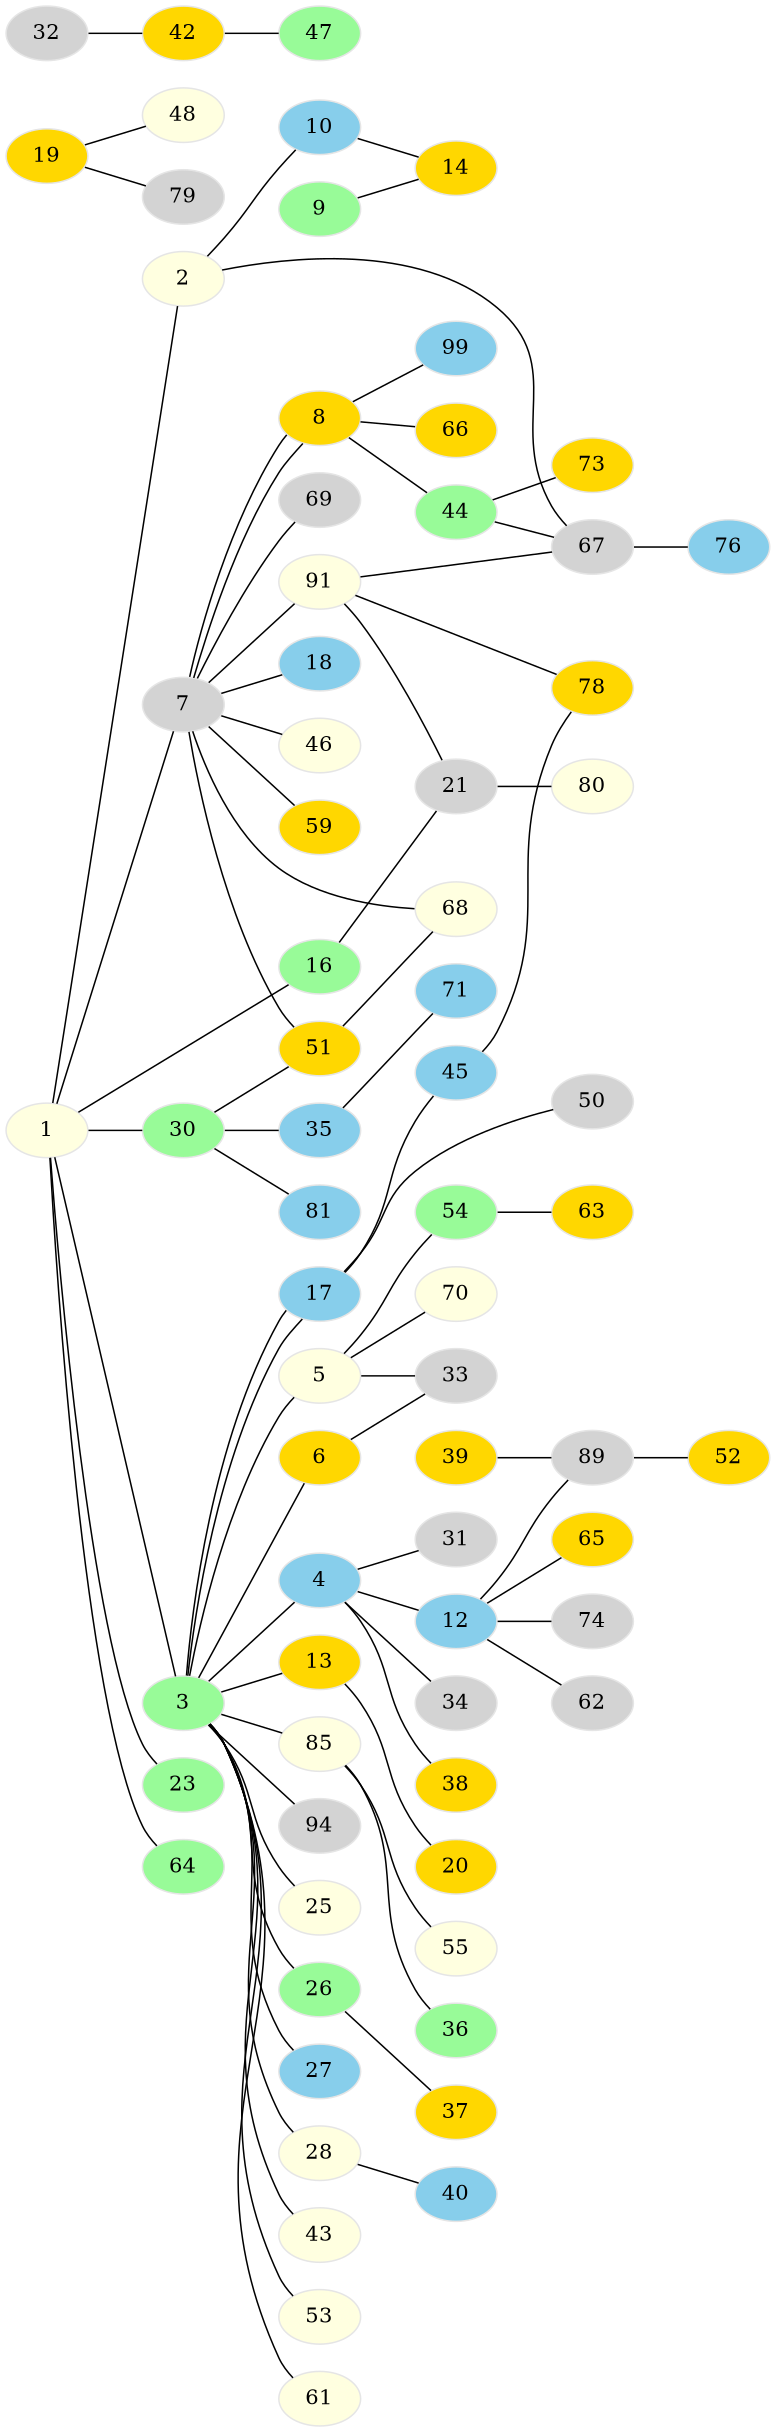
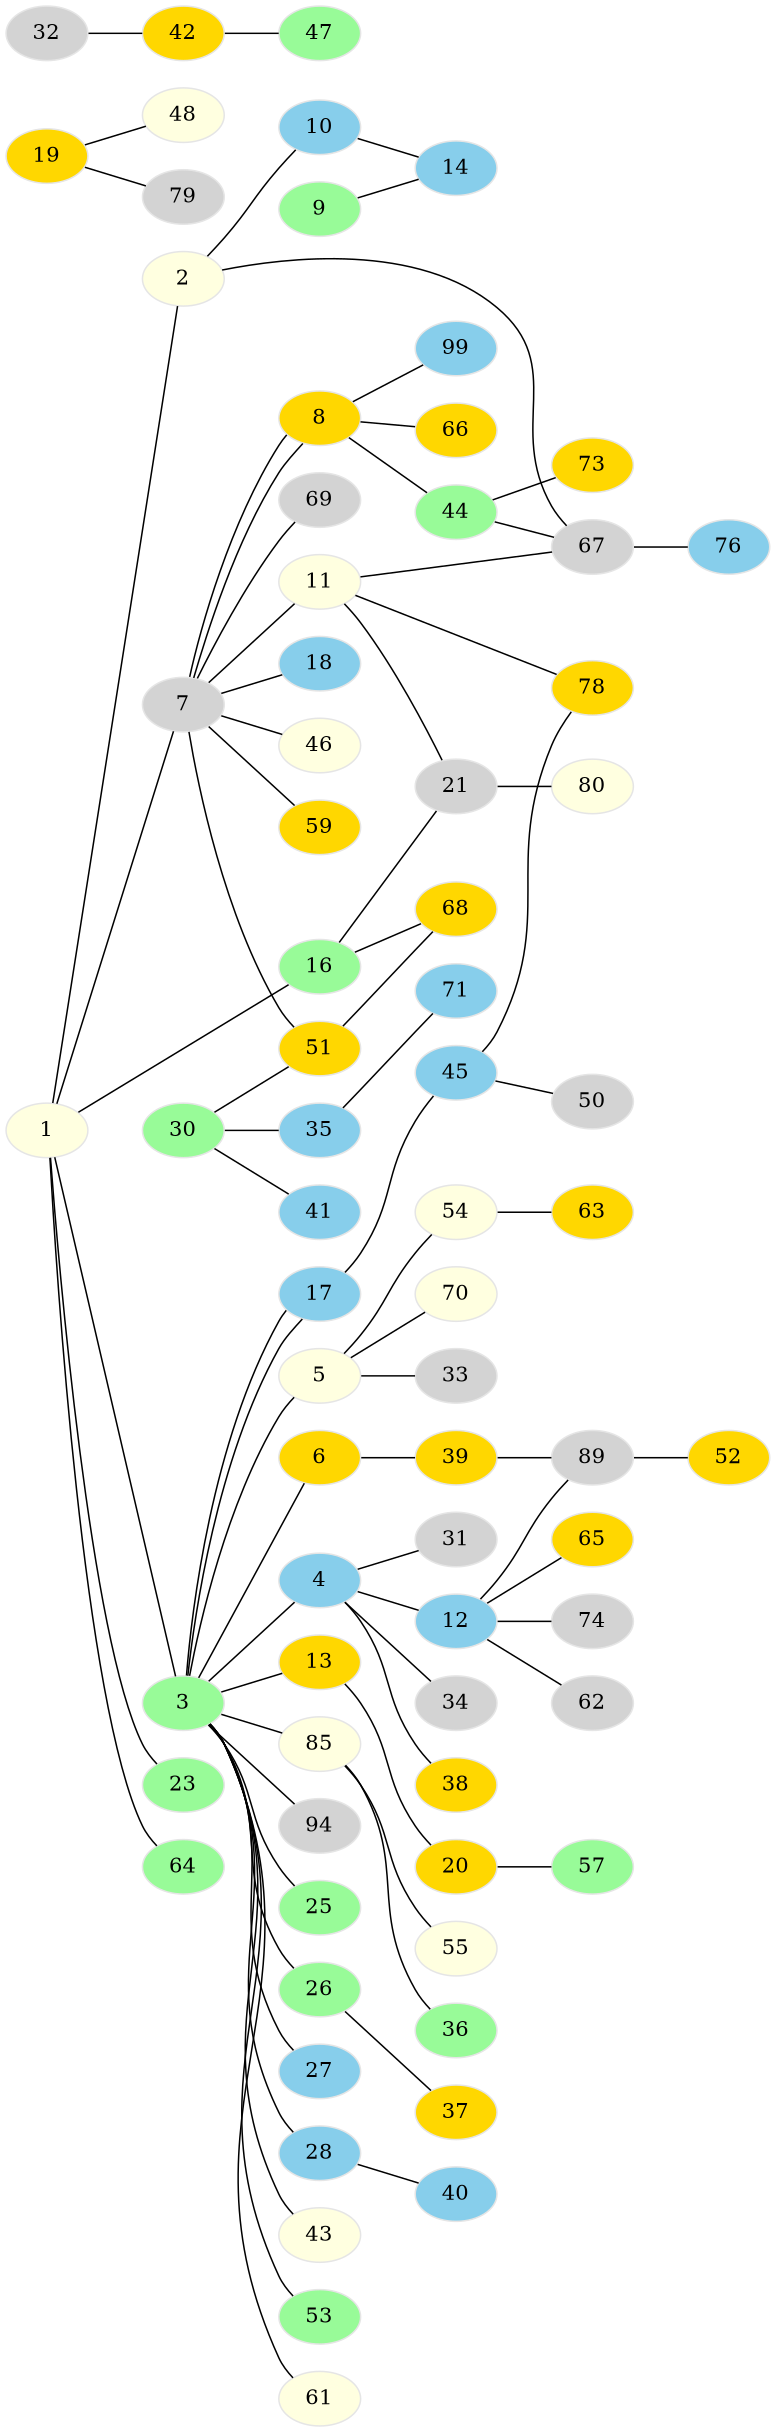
node "14": fillcolor gold -> skyblue
node "91": label "91" -> "11"
edge "7" -- "68": now "16" -- "68"
node "68": fillcolor lightyellow -> gold
edge "1" -- "30": removed
edge "50" -- "17": now "50" -- "45"
node "81": label "81" -> "41"
node "54": fillcolor palegreen -> lightyellow
edge "33" -- "6": now "39" -- "6"
node "57": added
node "25": fillcolor lightyellow -> palegreen
node "28": fillcolor lightyellow -> skyblue
node "53": fillcolor lightyellow -> palegreen
